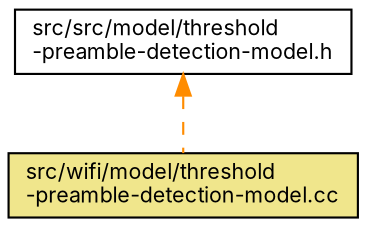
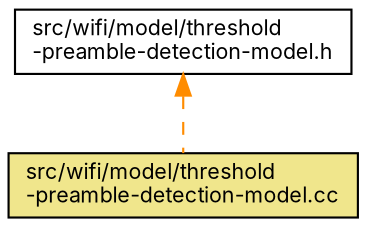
node "src/src/model/threshold -preamble-detection-model.h": label "src/src/model/threshold -preamble-detection-model.h" -> "src/wifi/model/threshold -preamble-detection-model.h"
